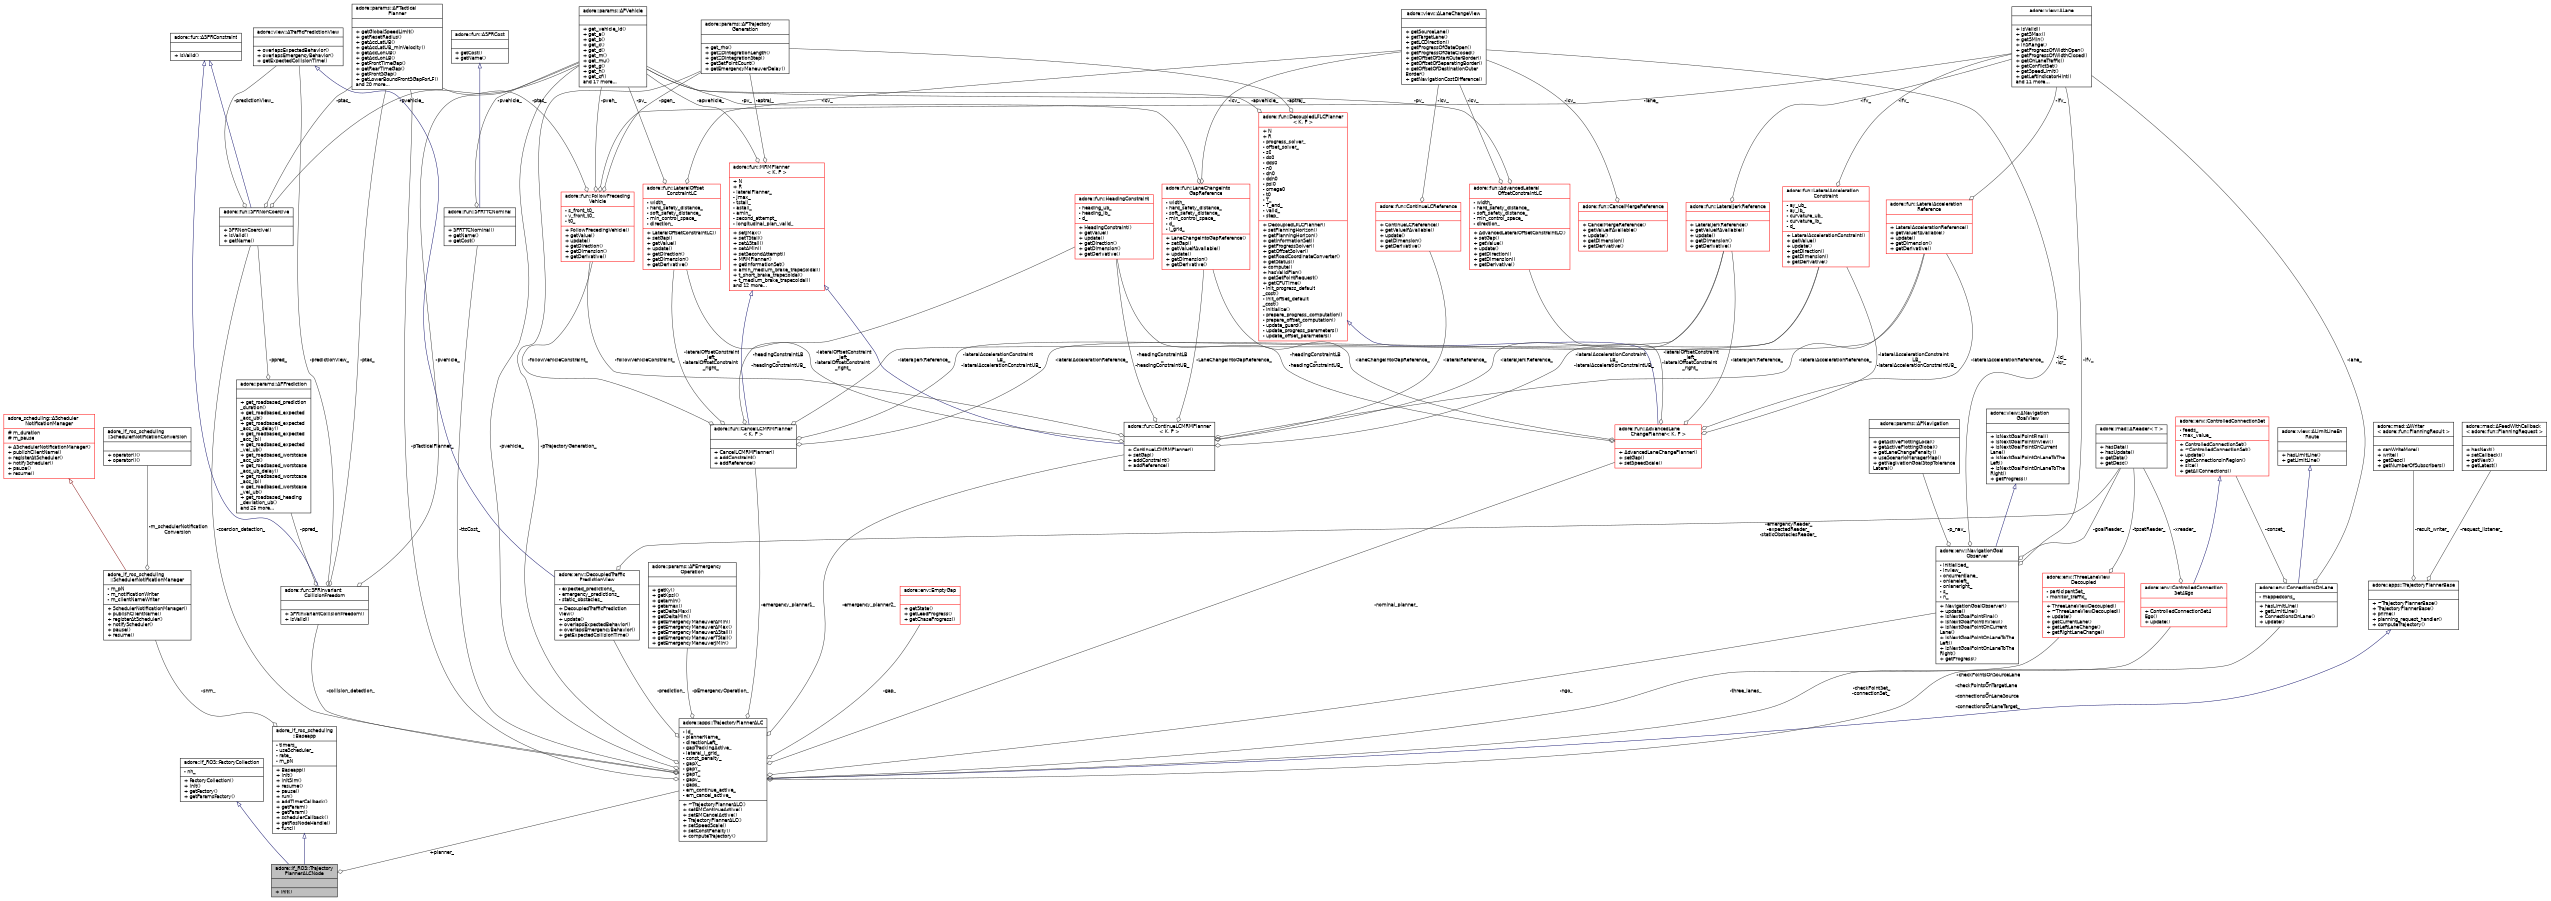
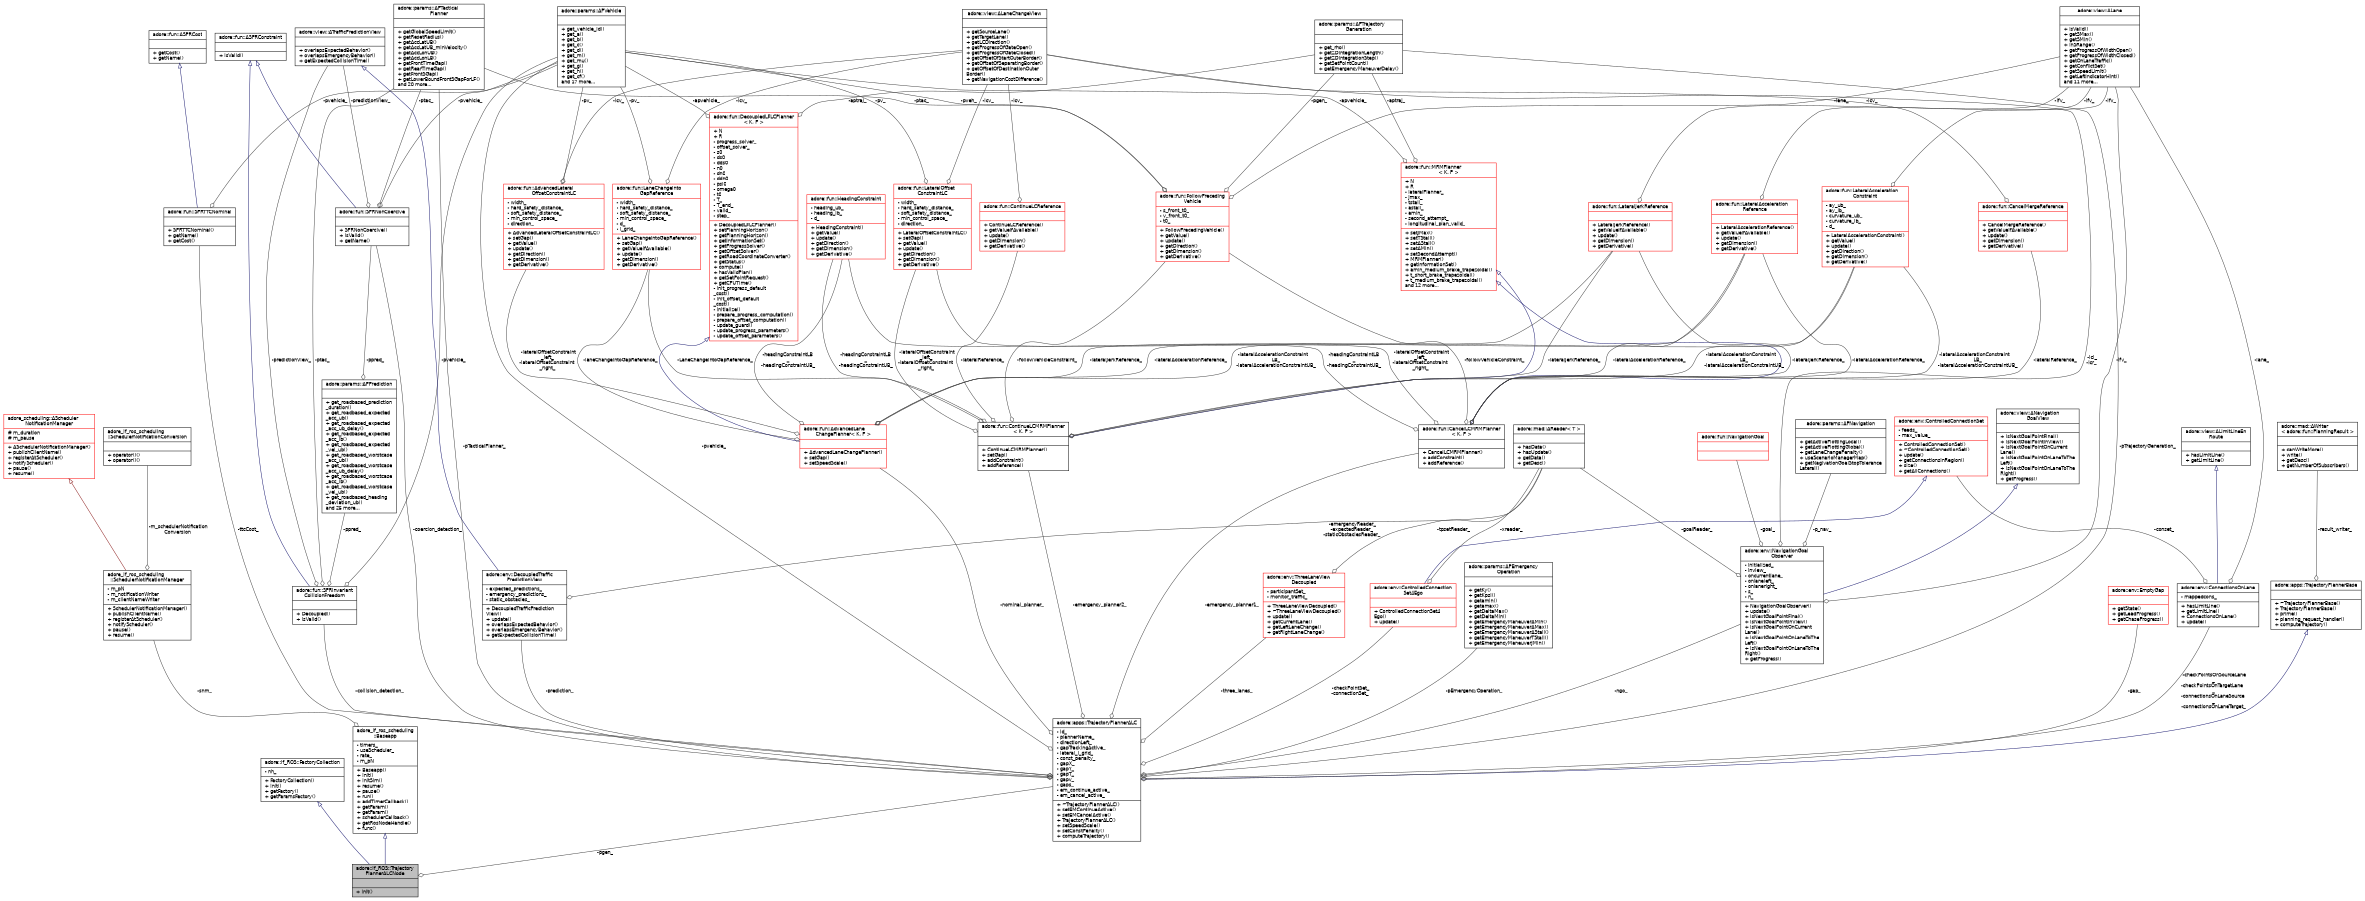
edge "adore::fun::CancelMergeReference" -> "adore::fun::CancelLCMRMPlanner": added, label "-lateralReference_"
node "adore::fun::NavigationGoal": added
node "adore::mad::AFeedWithCallback": removed
node "adore::fun::SPRInvariant": text "+ SPRInvariantCollisionFreedom()" -> "+ Decoupled()"
edge "adore::apps::TrajectoryPlannerALC" -> "adore::if_ROS::Trajectory": label " +planner_" -> " -pgen_"
